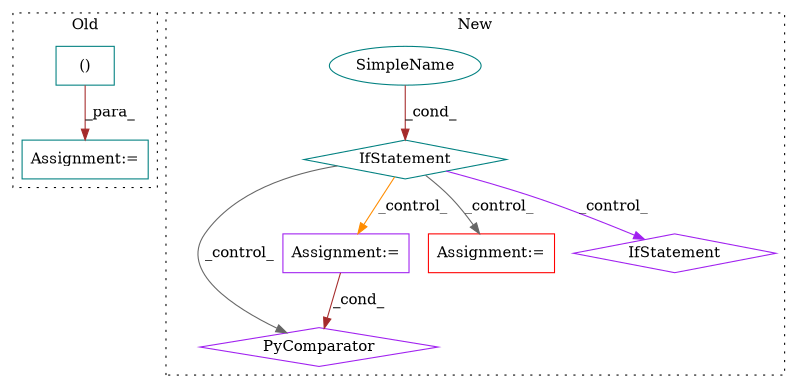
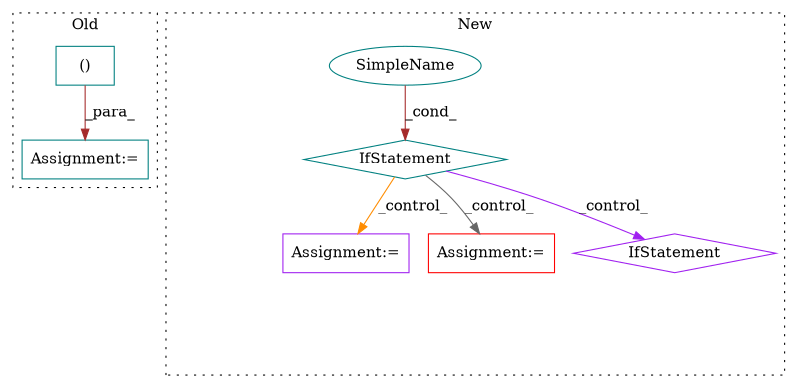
node "PyComparator": removed
